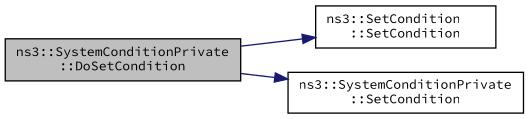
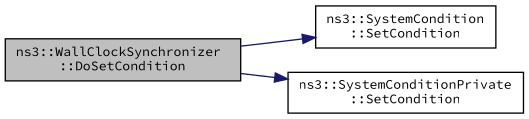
node "ns3::SetCondition ::SetCondition": label "ns3::SetCondition ::SetCondition" -> "ns3::SystemCondition ::SetCondition"
node "ns3::SystemConditionPrivate ::DoSetCondition": label "ns3::SystemConditionPrivate ::DoSetCondition" -> "ns3::WallClockSynchronizer ::DoSetCondition"
